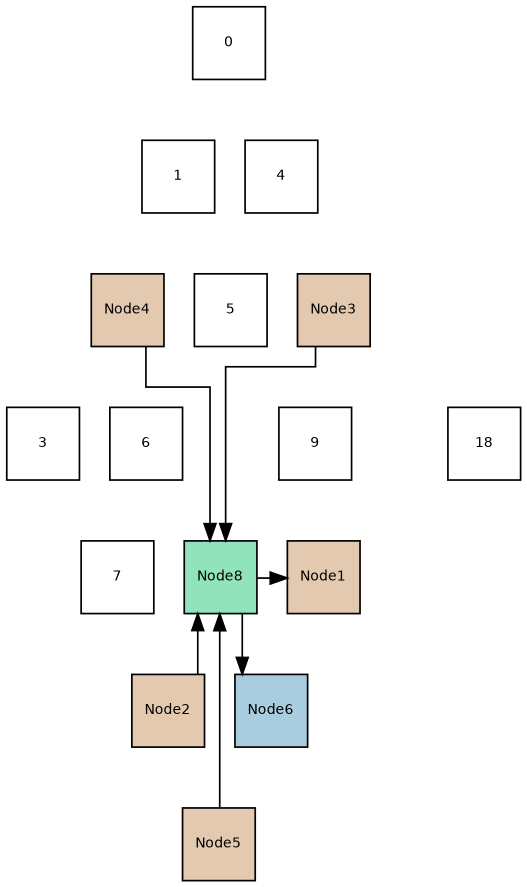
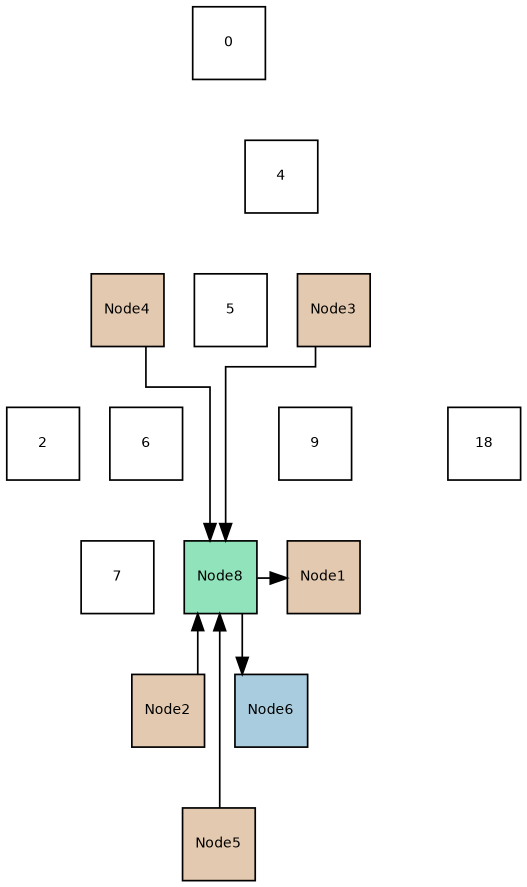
node "1": removed
node "3": label "3" -> "2"
